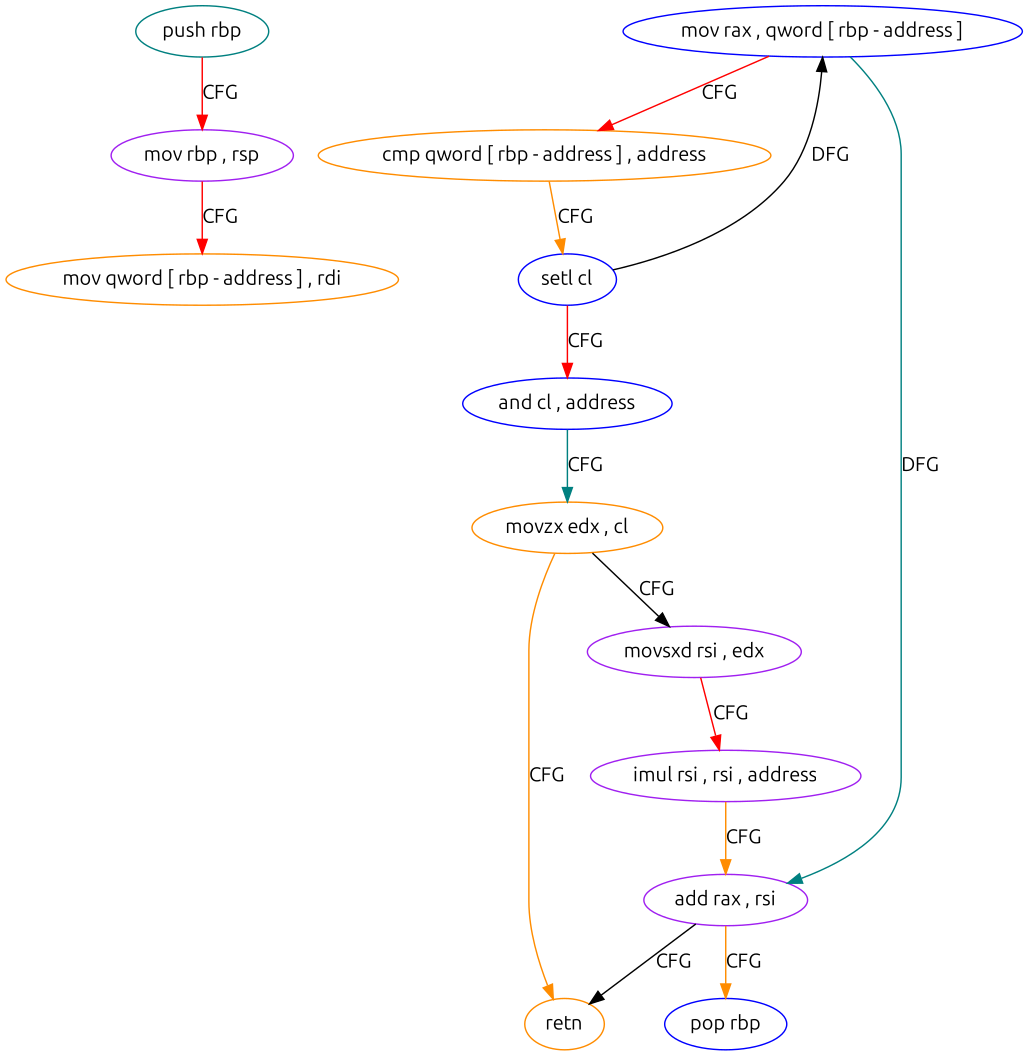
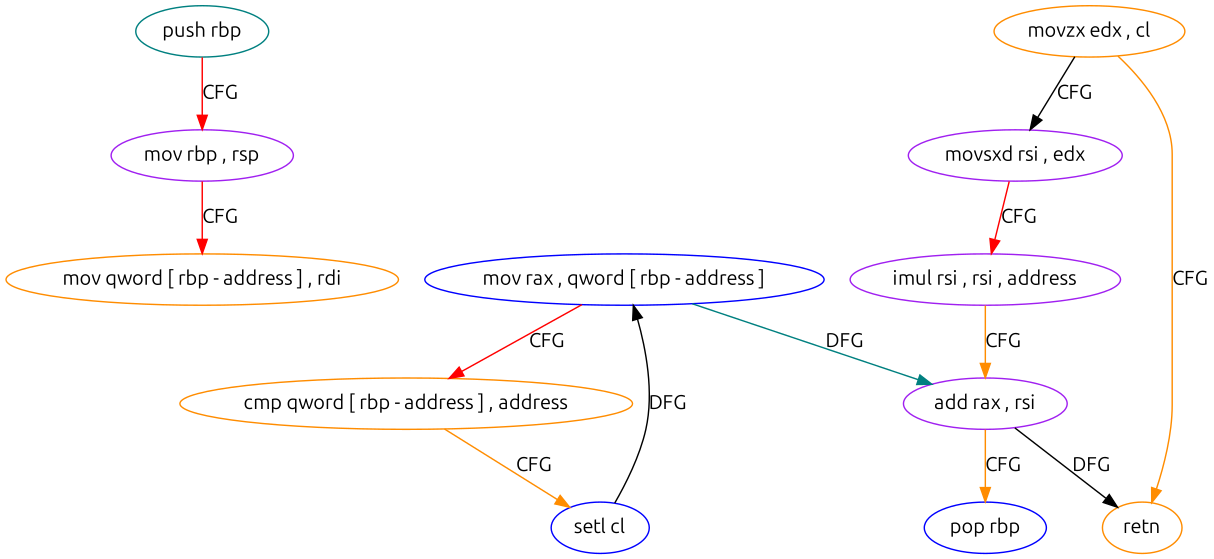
node "and cl , address": removed
edge "add rax , rsi" -> "retn": label "CFG" -> "DFG"
